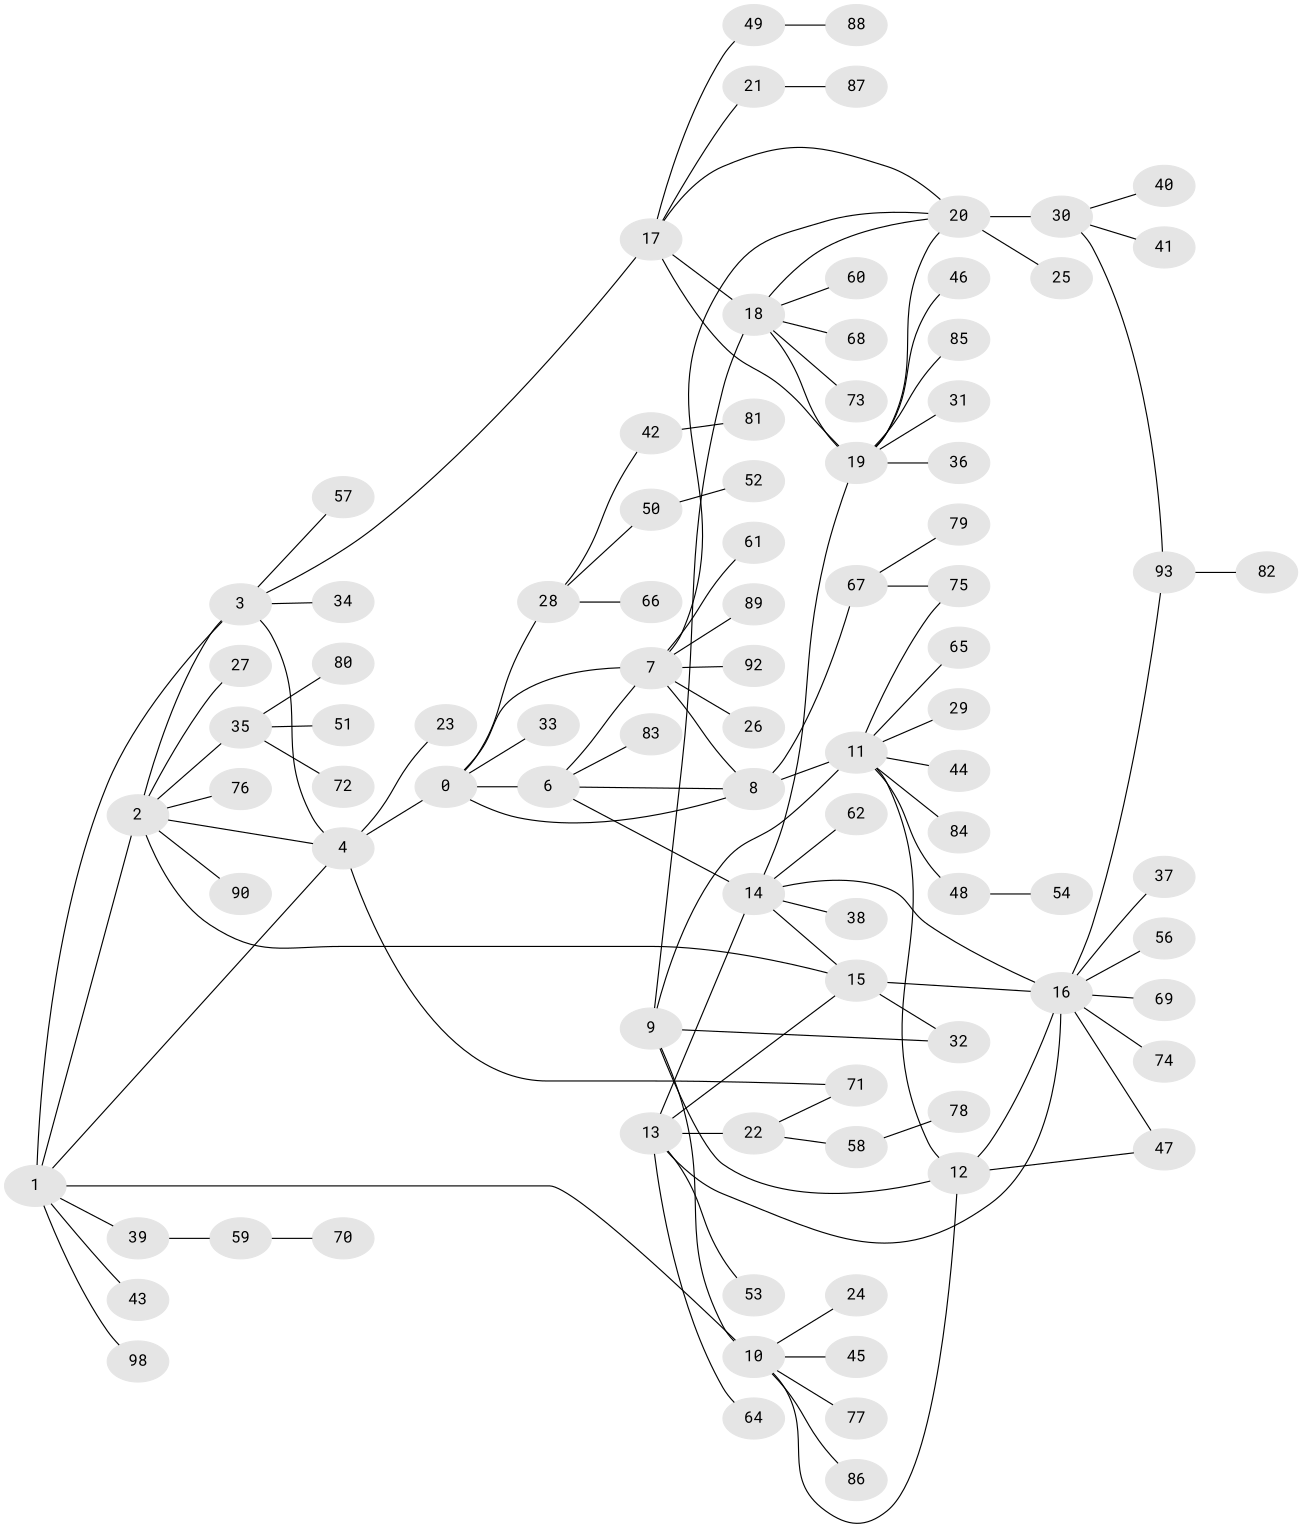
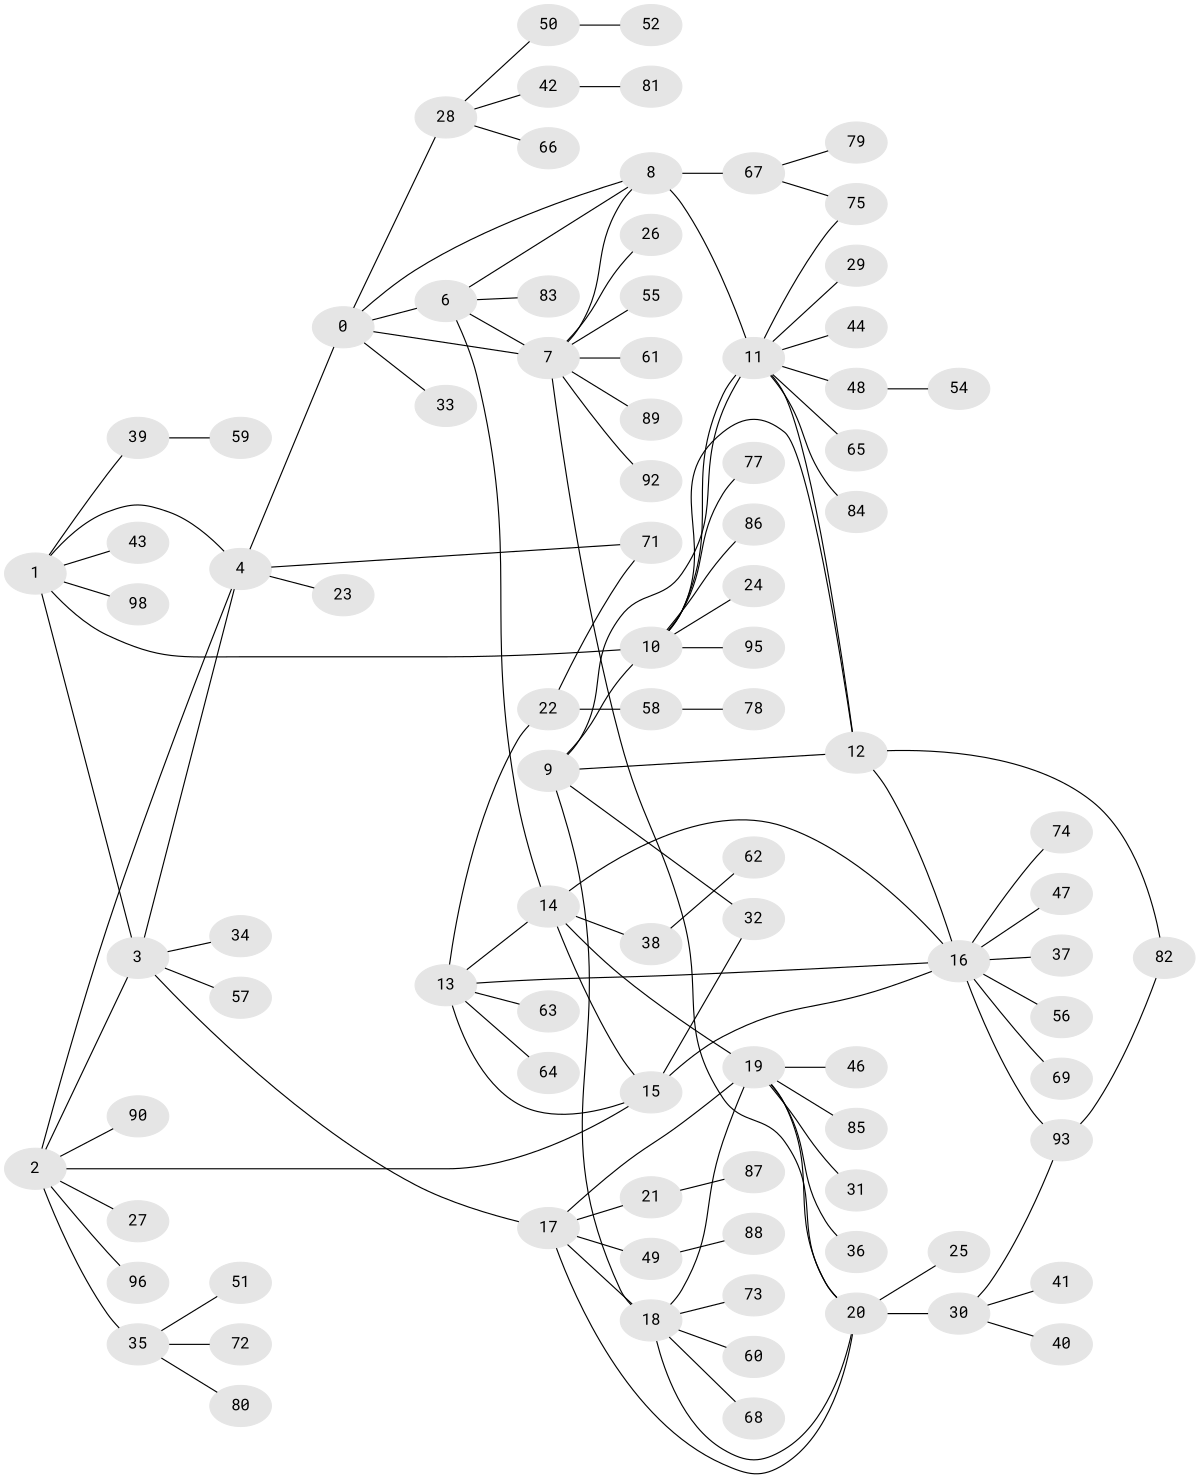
node "55": added
edge "11" -- "10": added
node "76": label "76" -> "96"
edge "62" -- "14": now "62" -- "38"
edge "2" -- "1": removed
edge "47" -- "12": now "82" -- "12"
node "70": removed
node "53": label "53" -> "63"
node "45": label "45" -> "95"
